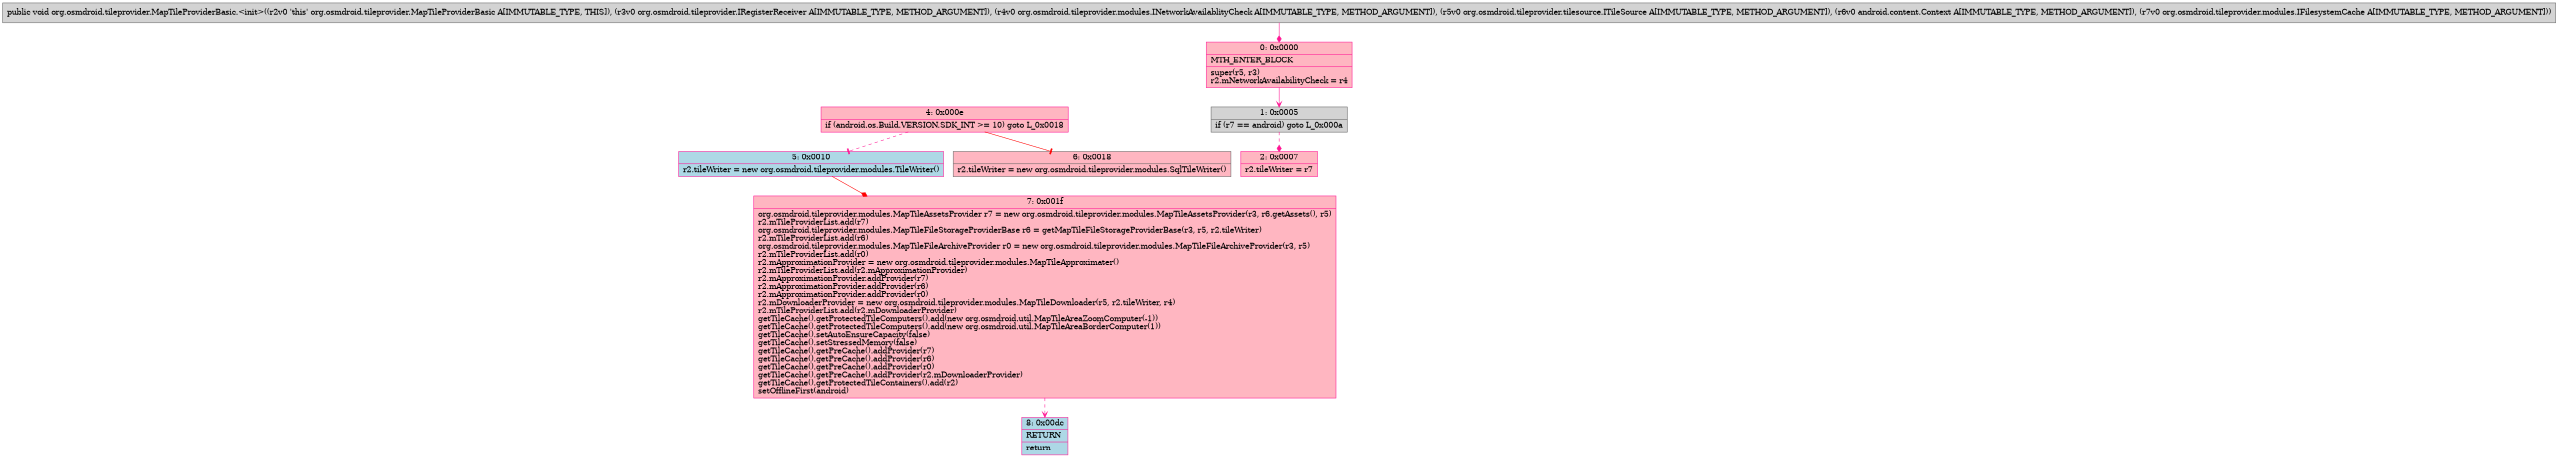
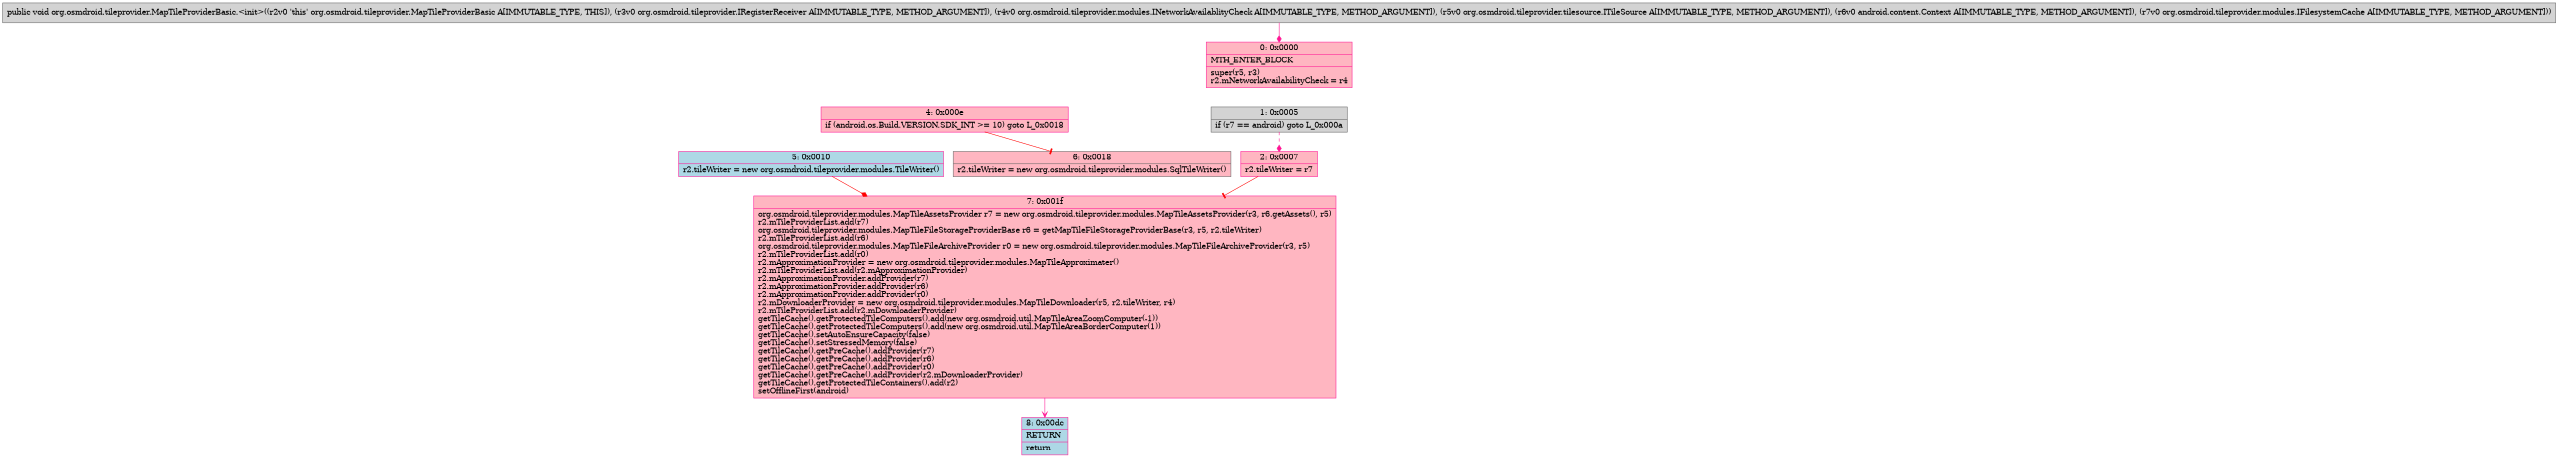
edge "0: 0x0000" -> "1: 0x0005": removed
edge "4: 0x000e" -> "5: 0x0010": removed
edge "2: 0x0007" -> "7: 0x001f": added
edge "7: 0x001f" -> "8: 0x00dc": style dashed -> solid
